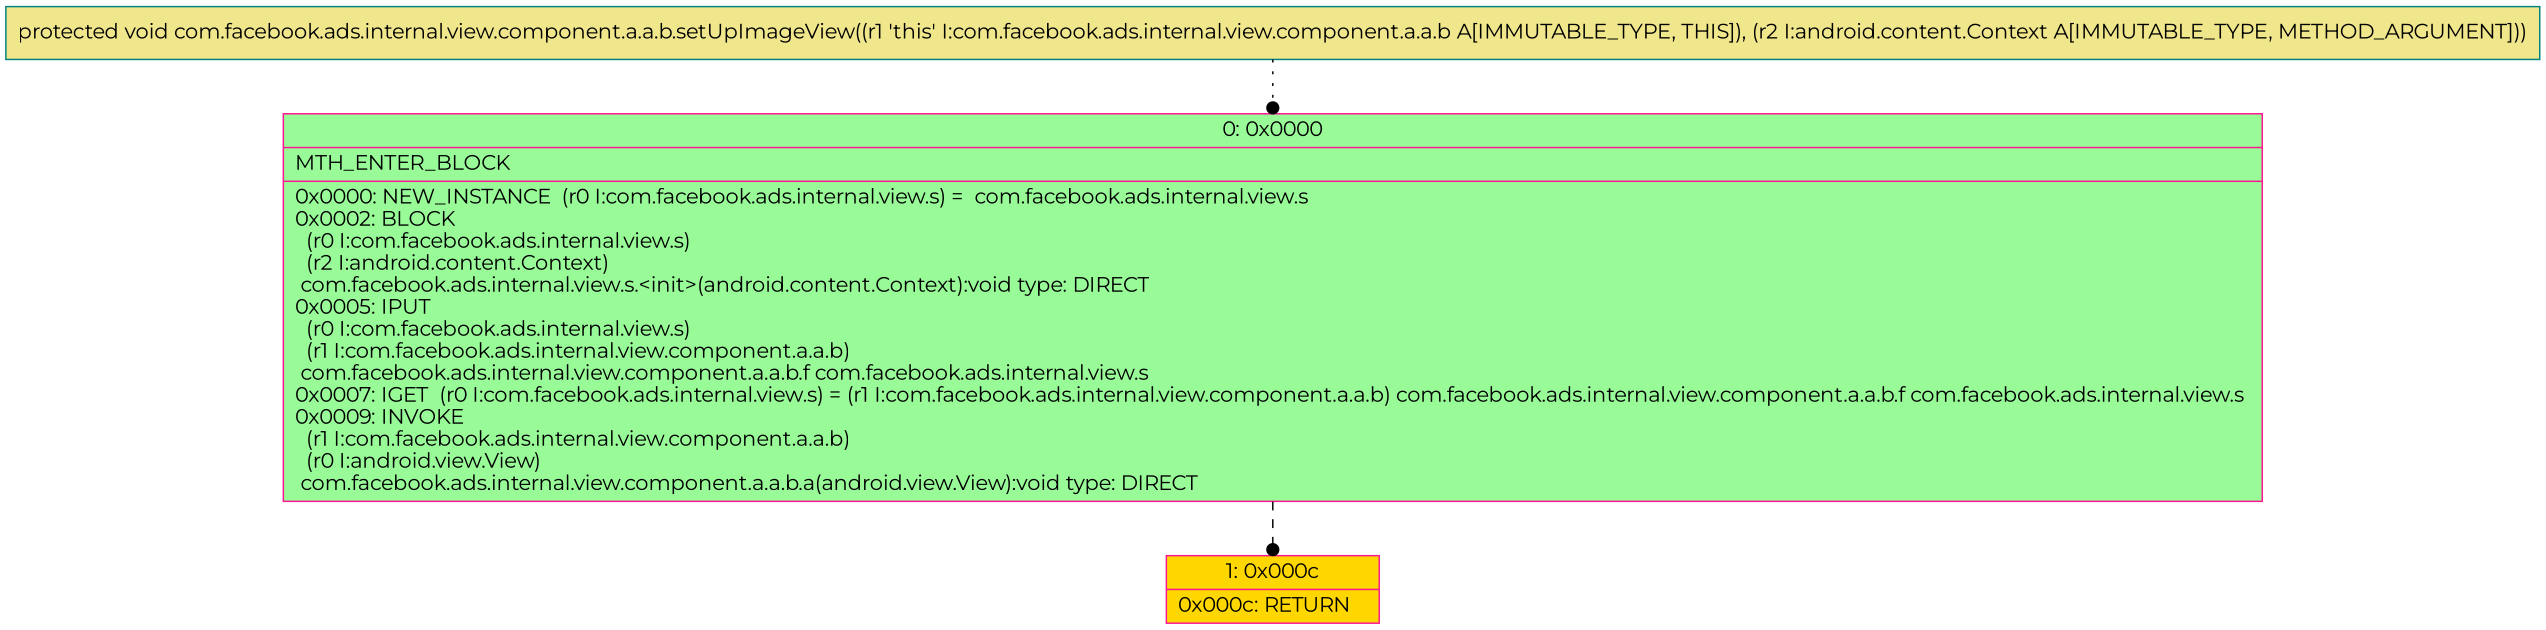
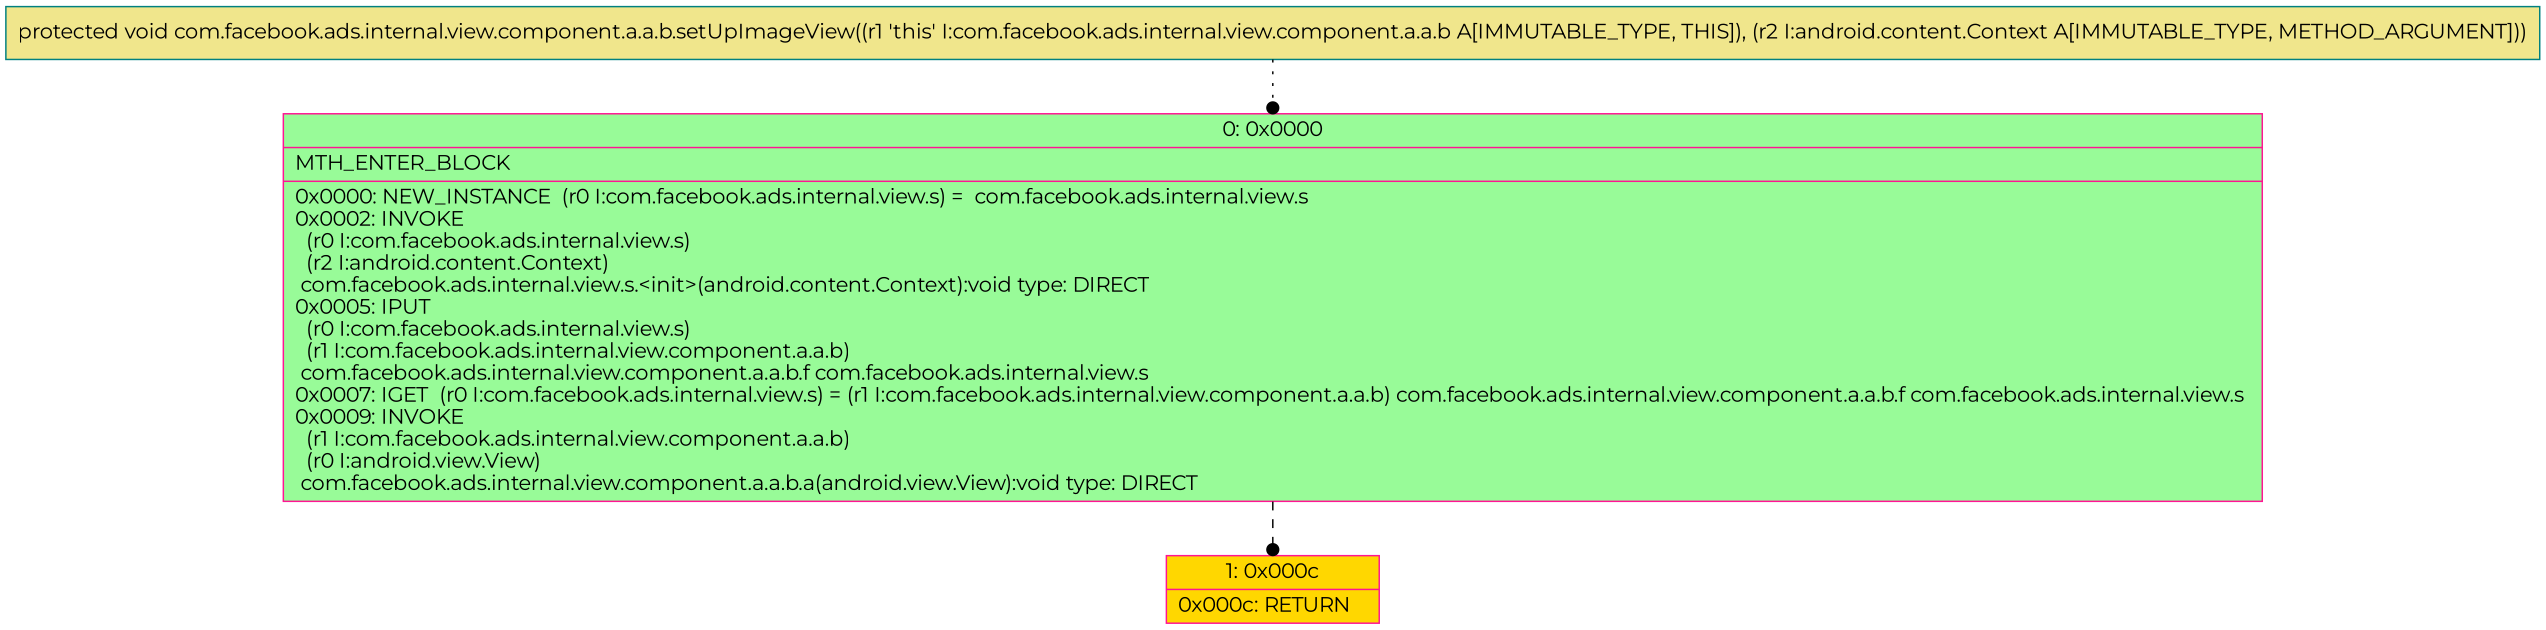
node "0: 0x0000": text "0x0002: BLOCK" -> "0x0002: INVOKE"
